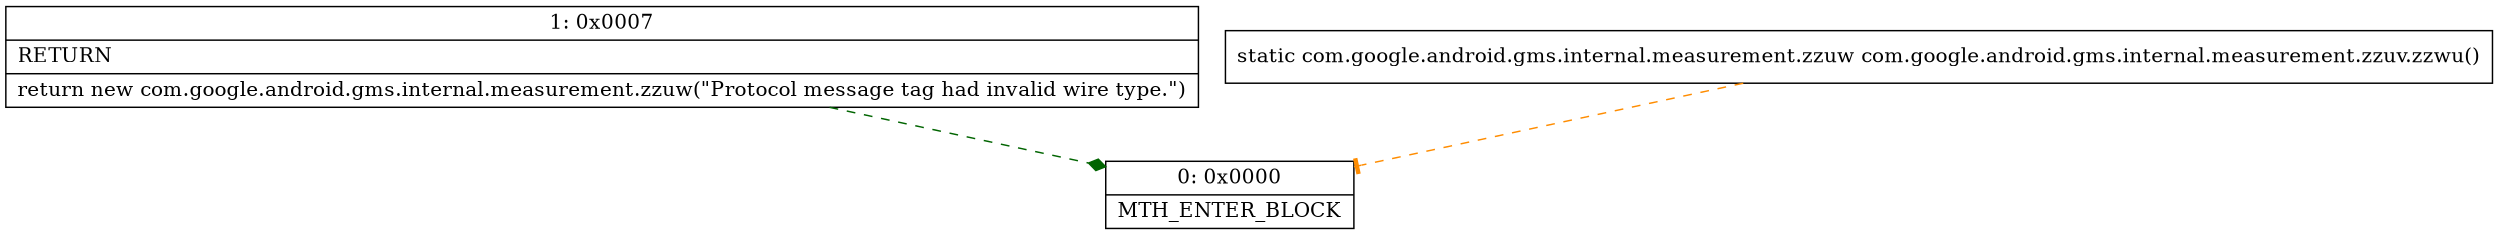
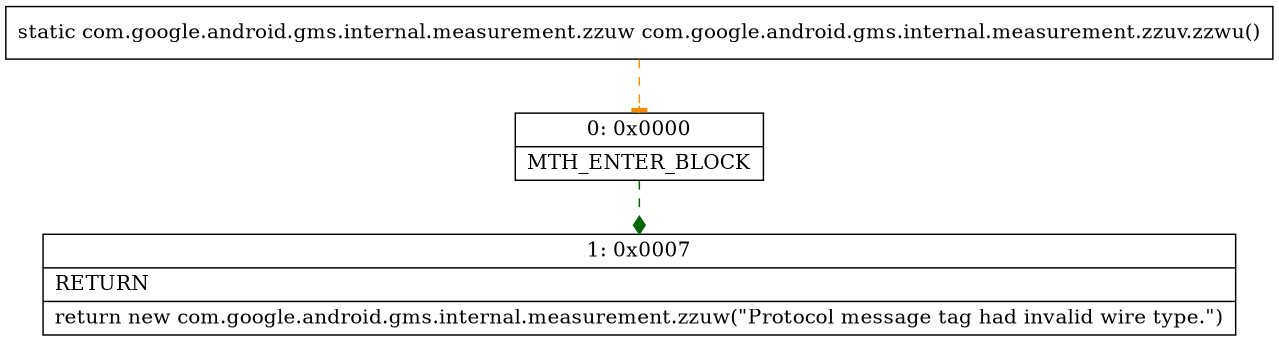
edge "1: 0x0007" -> "0: 0x0000": reversed
